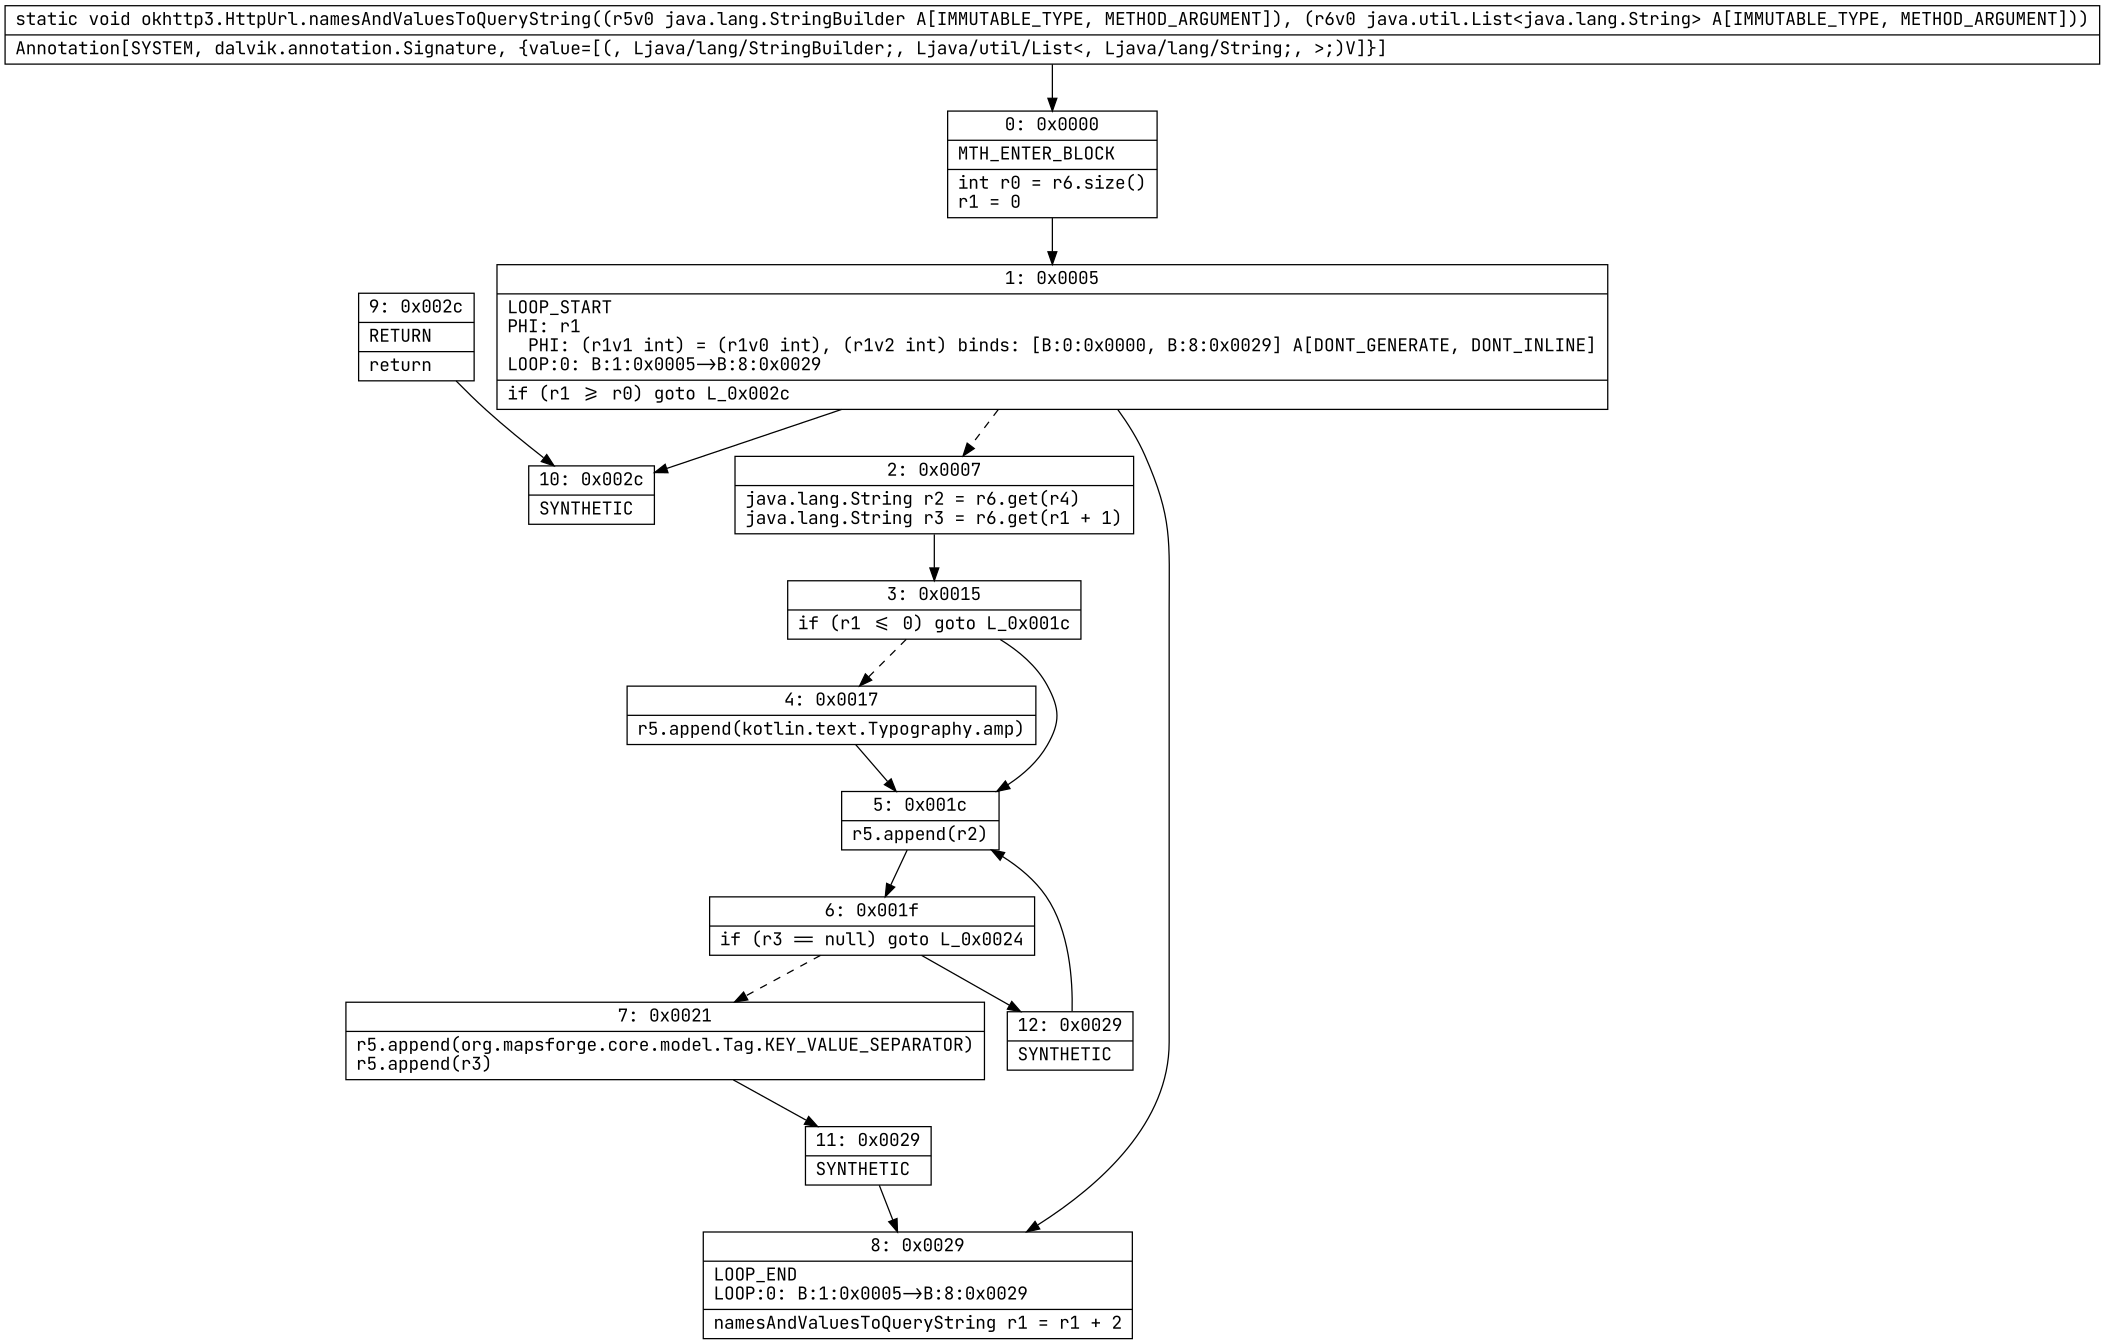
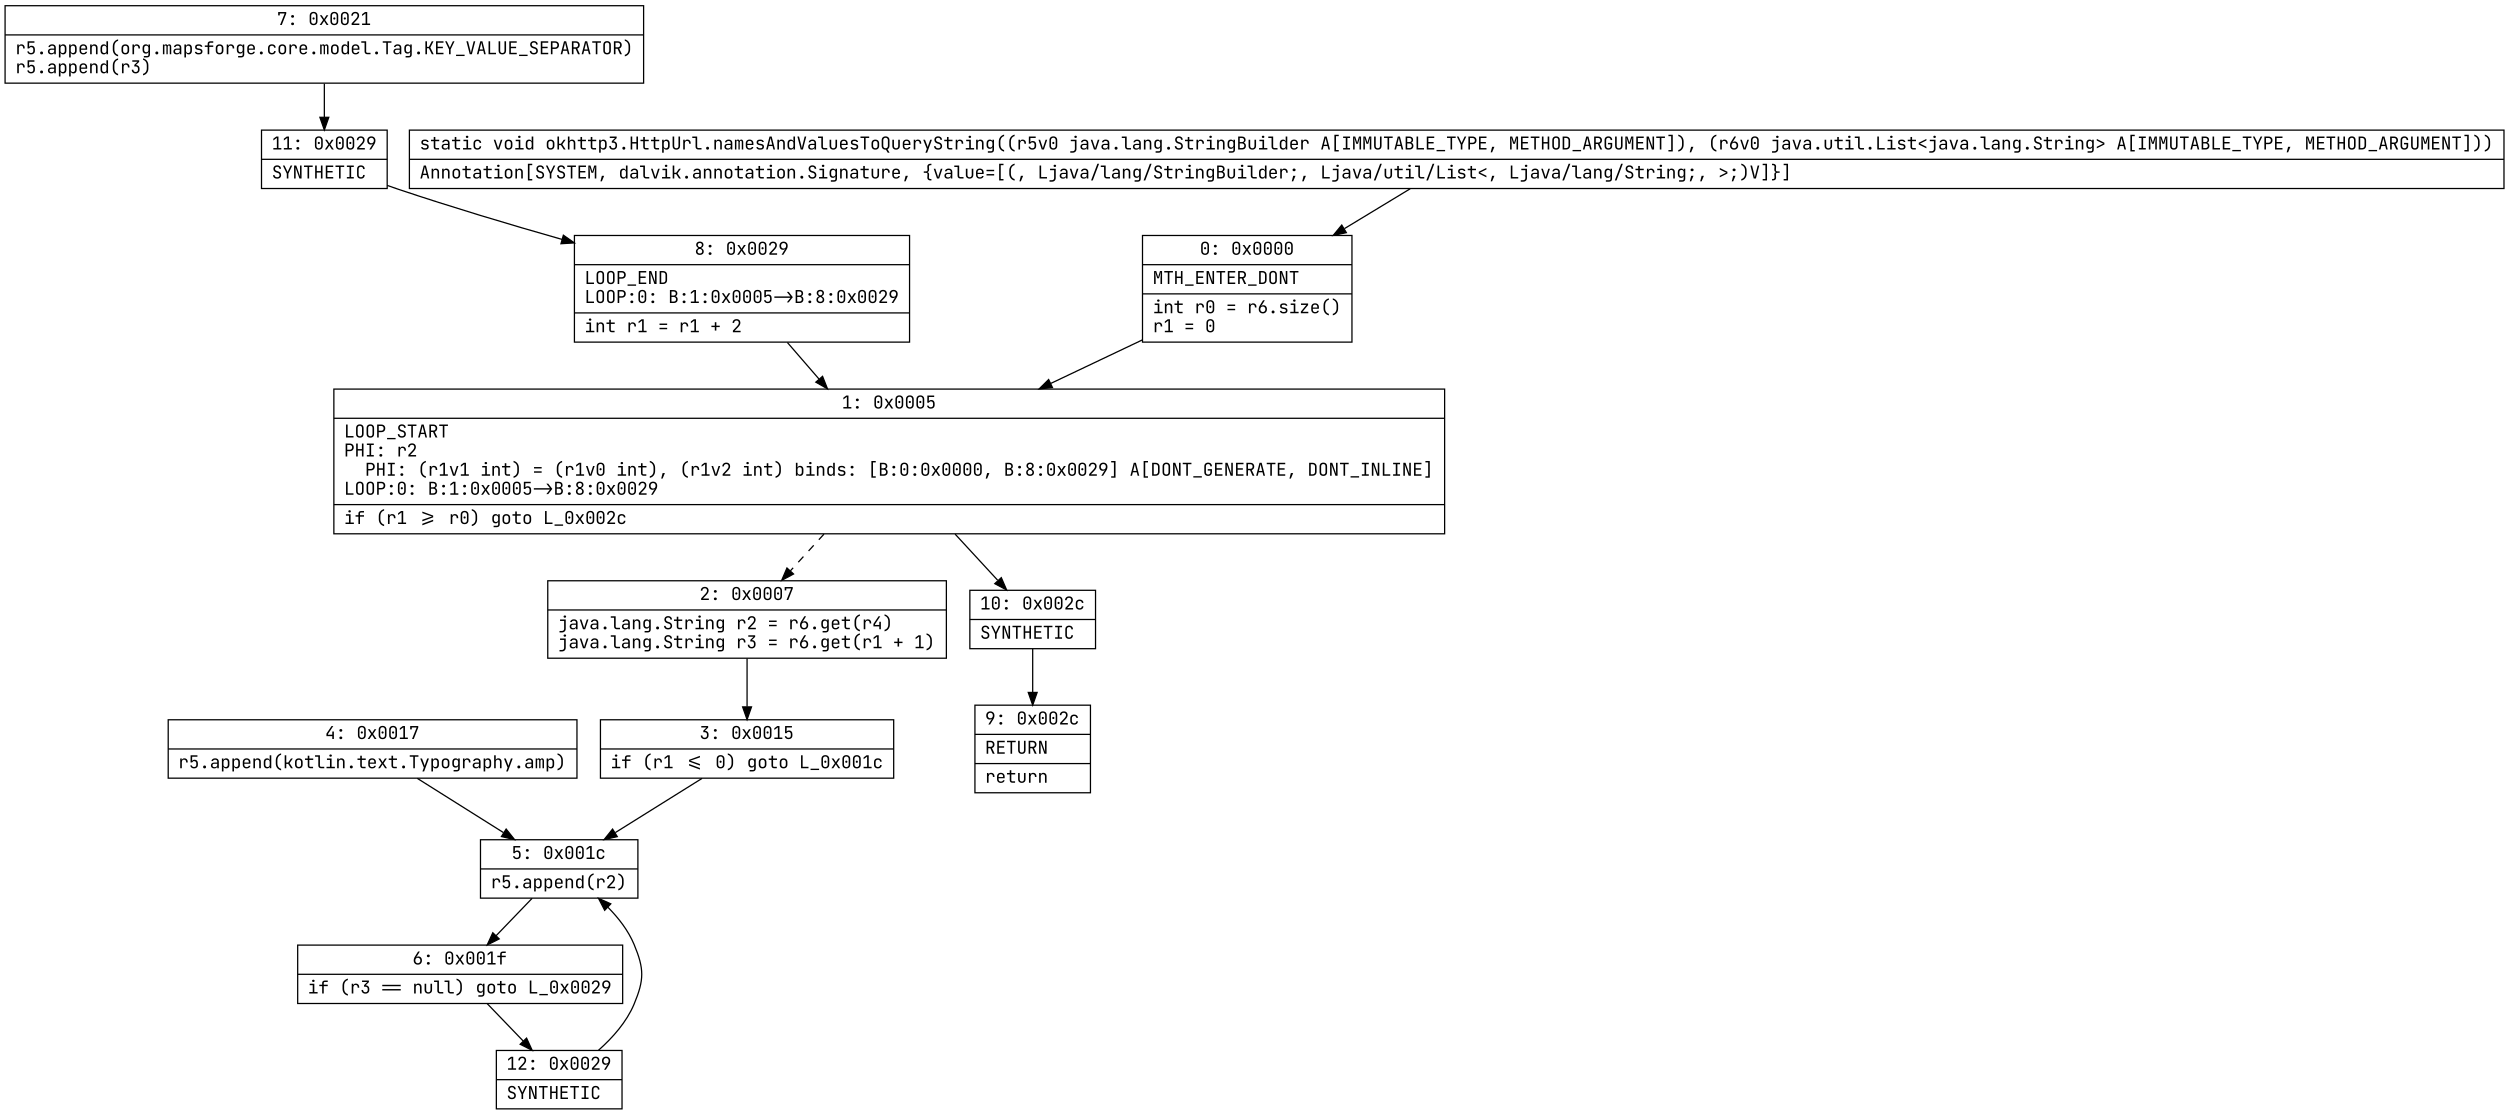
node "0: 0x0000": text "MTH_ENTER_BLOCK" -> "MTH_ENTER_DONT"
node "1: 0x0005": text "PHI: r1" -> "PHI: r2"
edge "9: 0x002c" -> "10: 0x002c": reversed
edge "3: 0x0015" -> "4: 0x0017": removed
edge "1: 0x0005" -> "8: 0x0029": reversed
node "6: 0x001f": text "if (r3 == null) goto L_0x0024" -> "if (r3 == null) goto L_0x0029"
edge "6: 0x001f" -> "7: 0x0021": removed
node "8: 0x0029": text "namesAndValuesToQueryString r1 = r1 + 2" -> "int r1 = r1 + 2"
